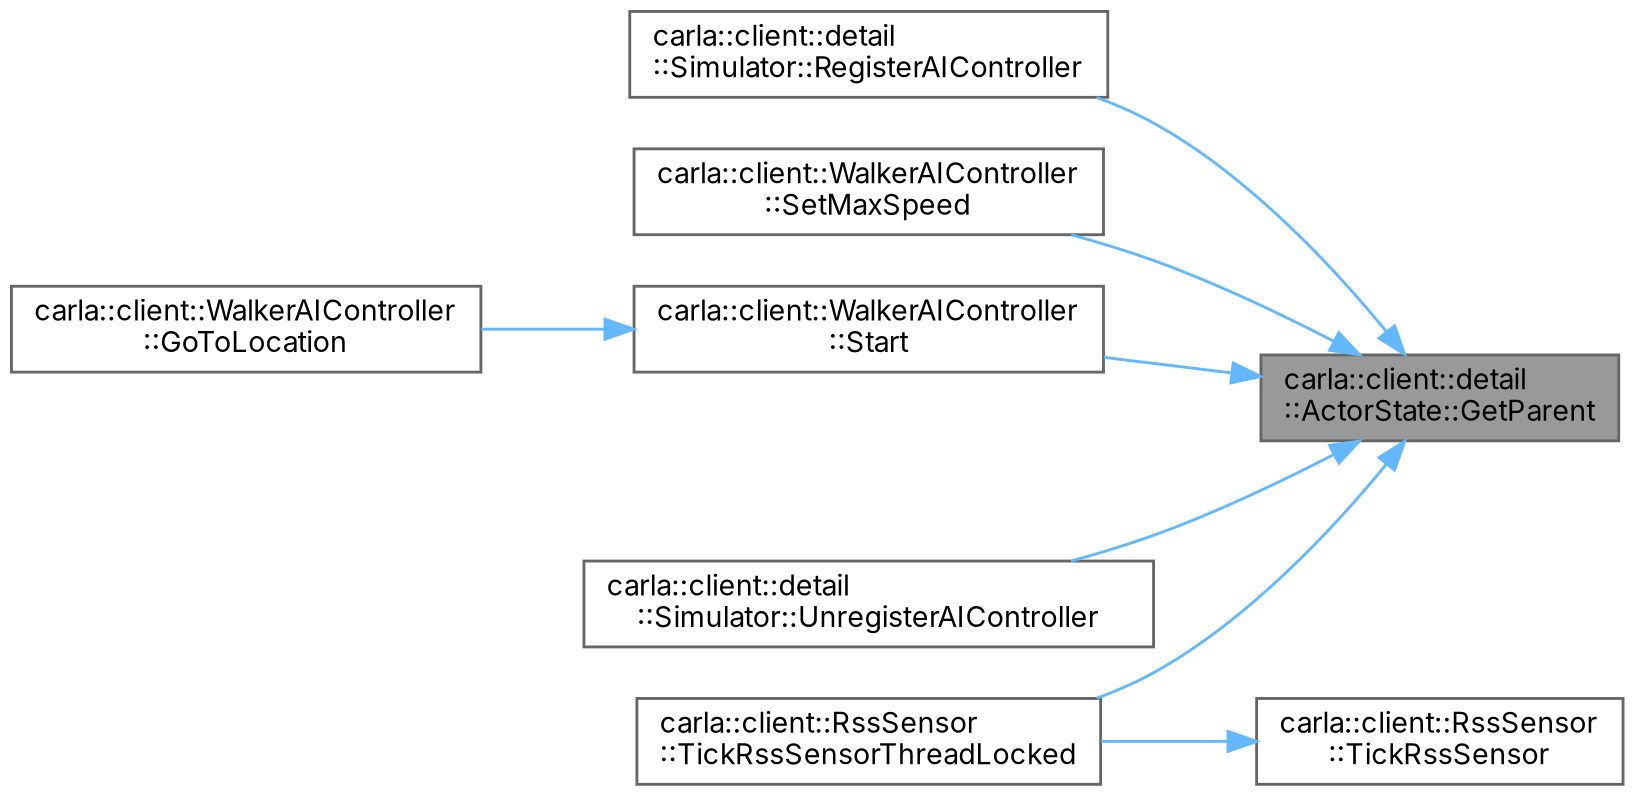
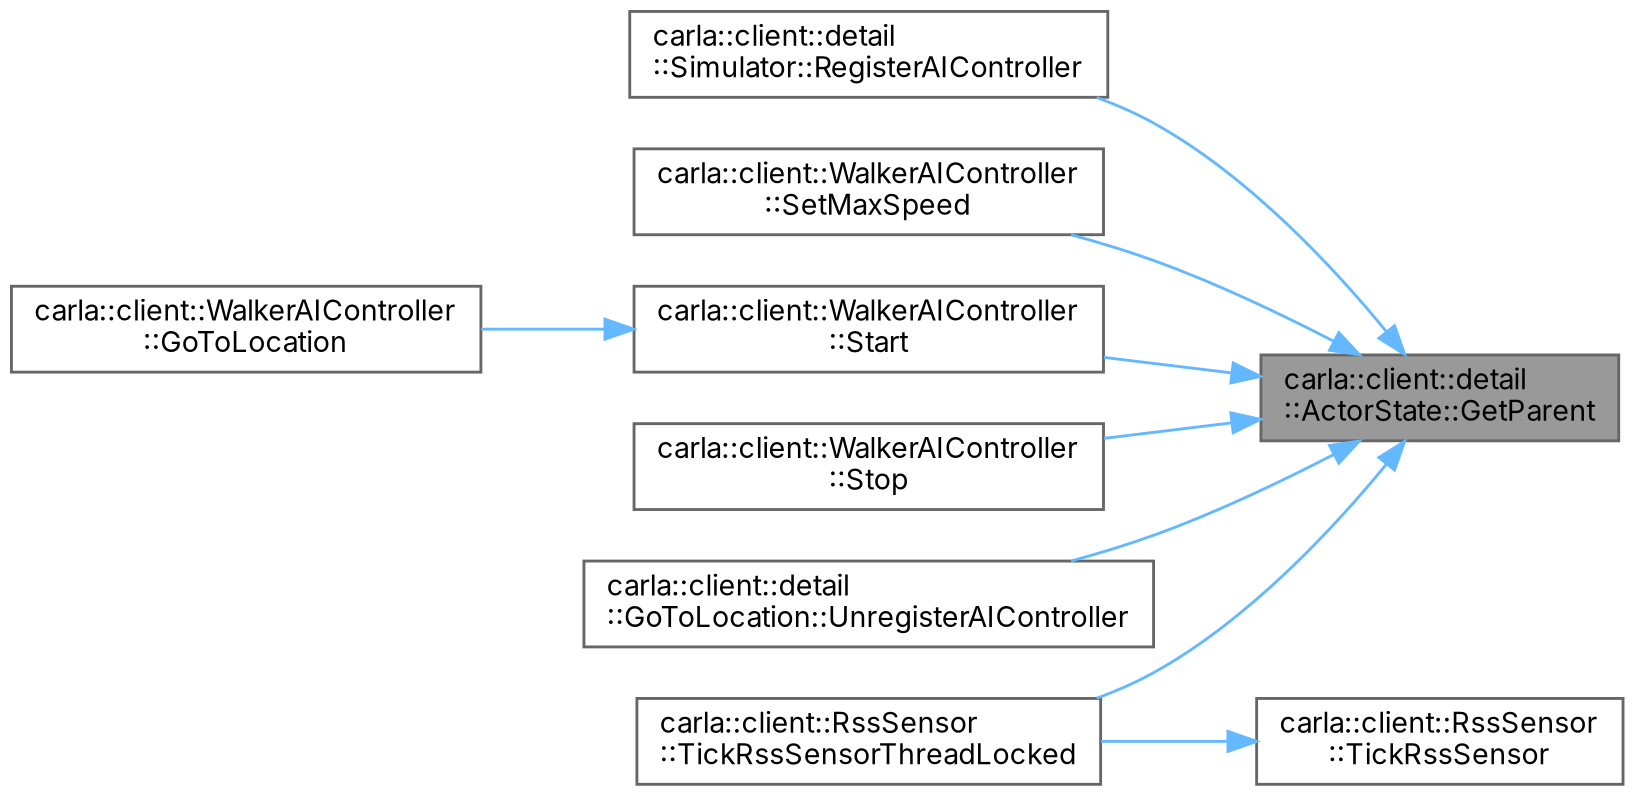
node "carla::client::WalkerAIController ::Stop": added
node "carla::client::detail ::Simulator::UnregisterAIController": label "carla::client::detail ::Simulator::UnregisterAIController" -> "carla::client::detail ::GoToLocation::UnregisterAIController"
